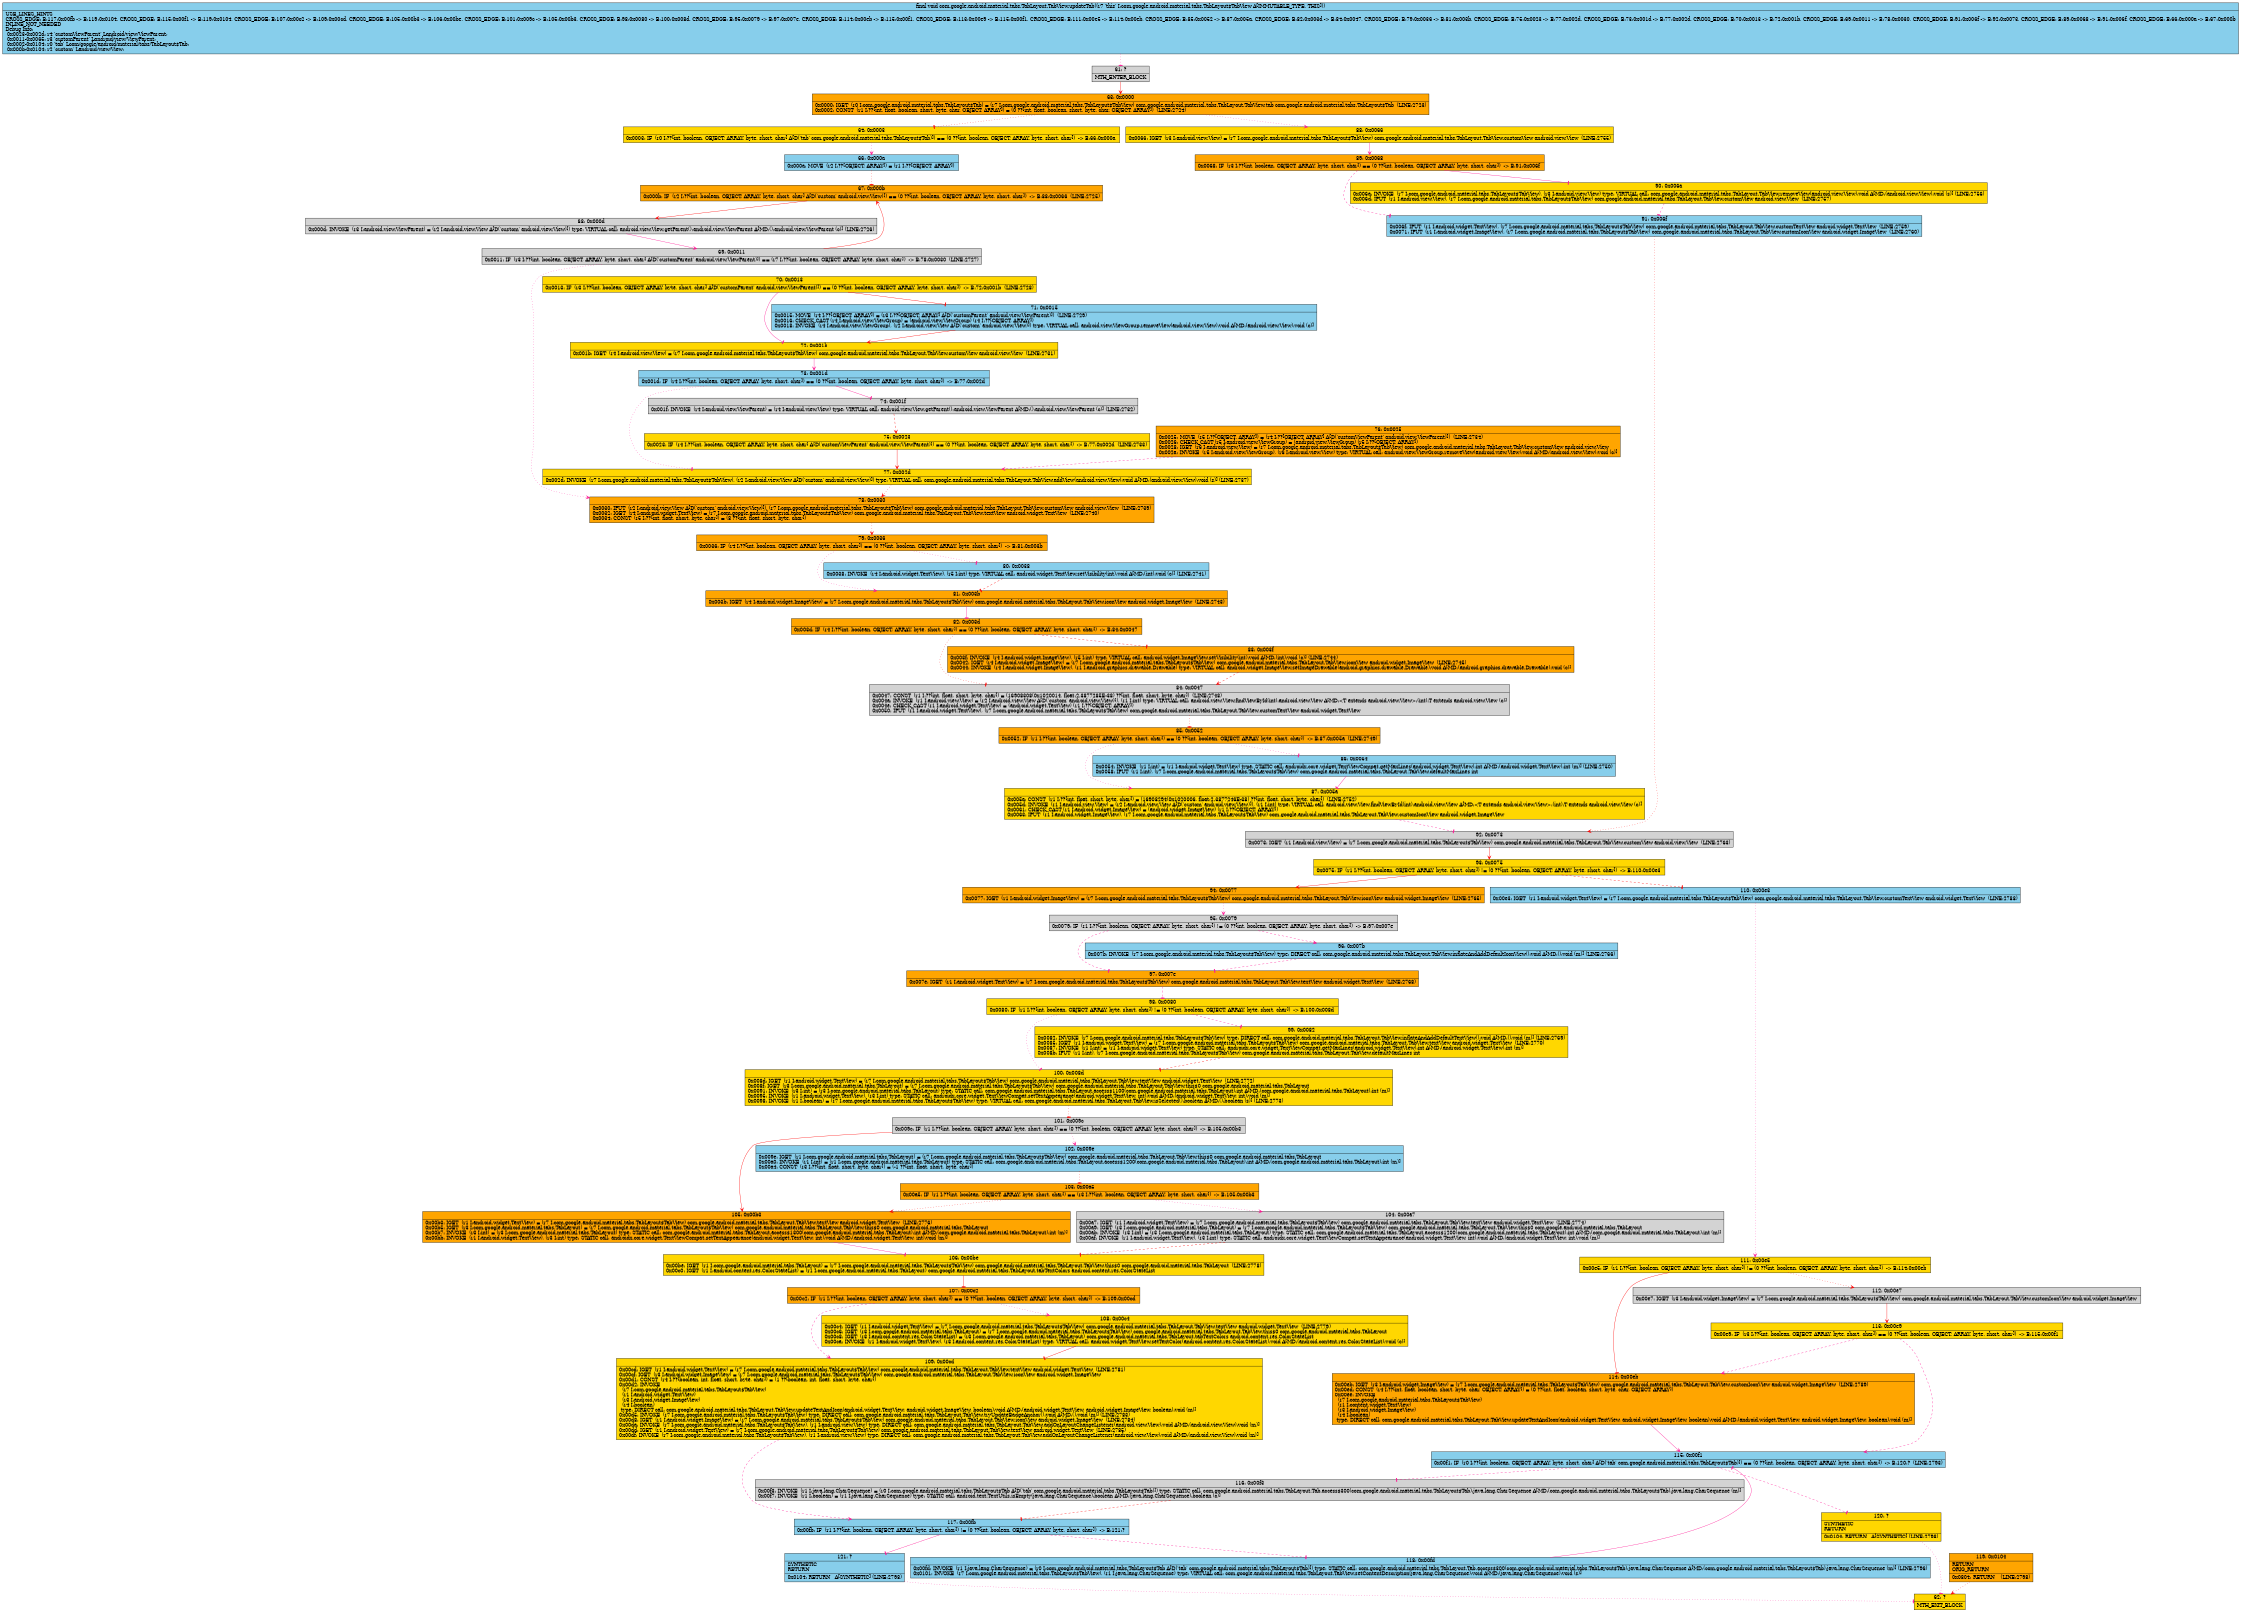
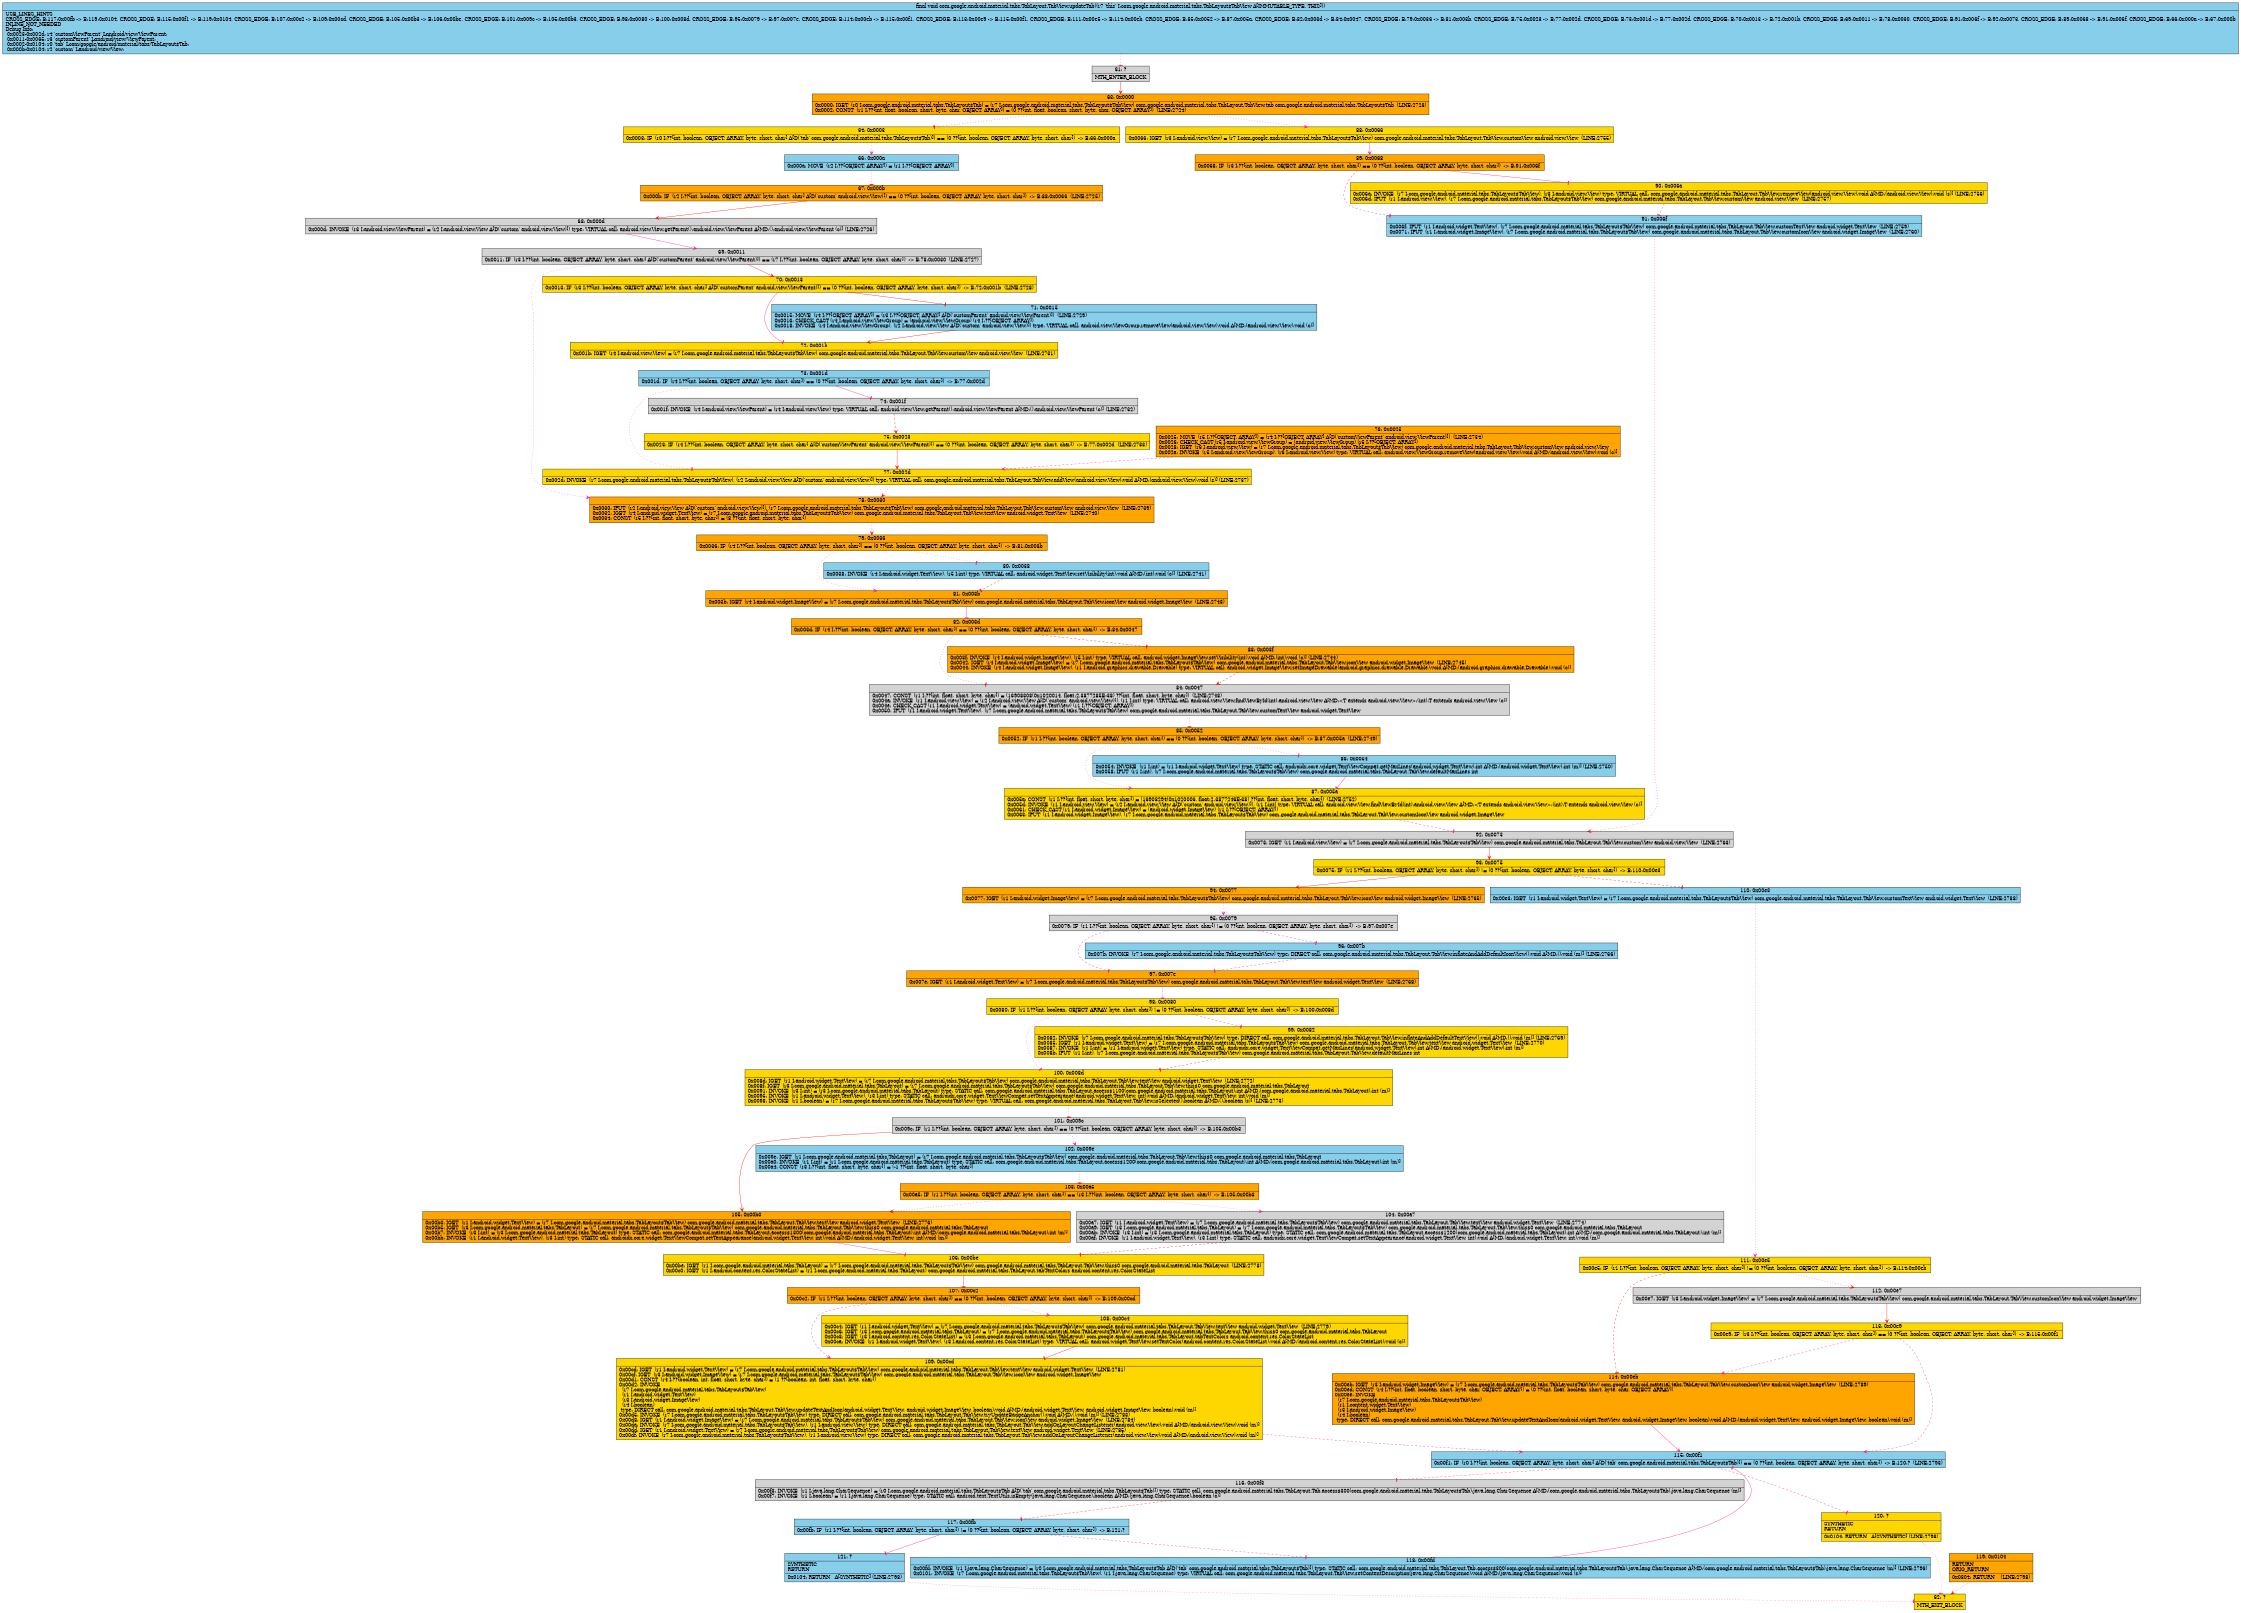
edge "69: 0x0011" -> "67: 0x000b": now "69: 0x0011" -> "70: 0x0013"
edge "72: 0x001b" -> "73: 0x001d": removed
edge "95: 0x0079" -> "96: 0x007b": arrowhead vee -> tee
edge "111: 0x00e5" -> "114: 0x00eb": style solid -> dashed
edge "109: 0x00cd" -> "117: 0x00fb": now "109: 0x00cd" -> "115: 0x00f1"
